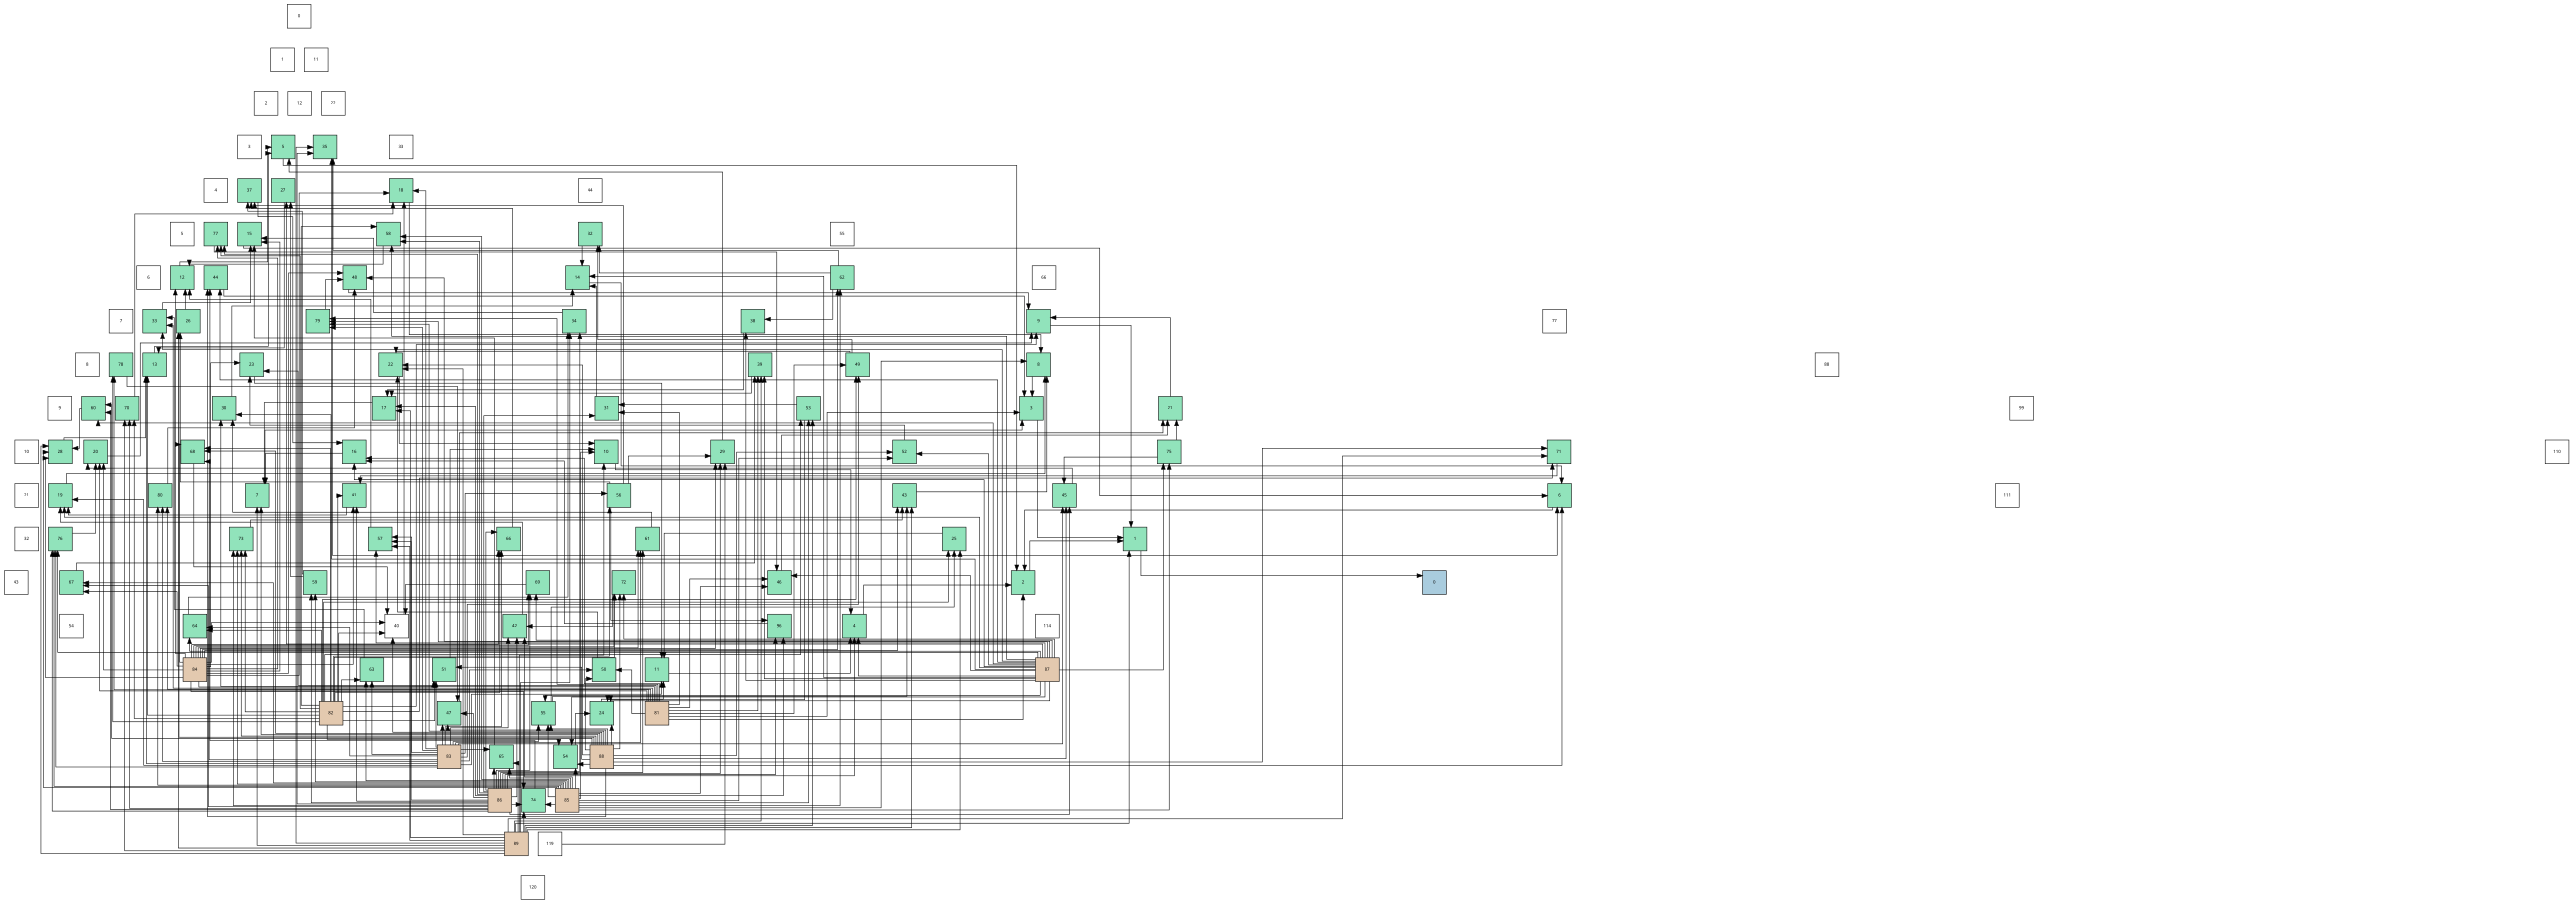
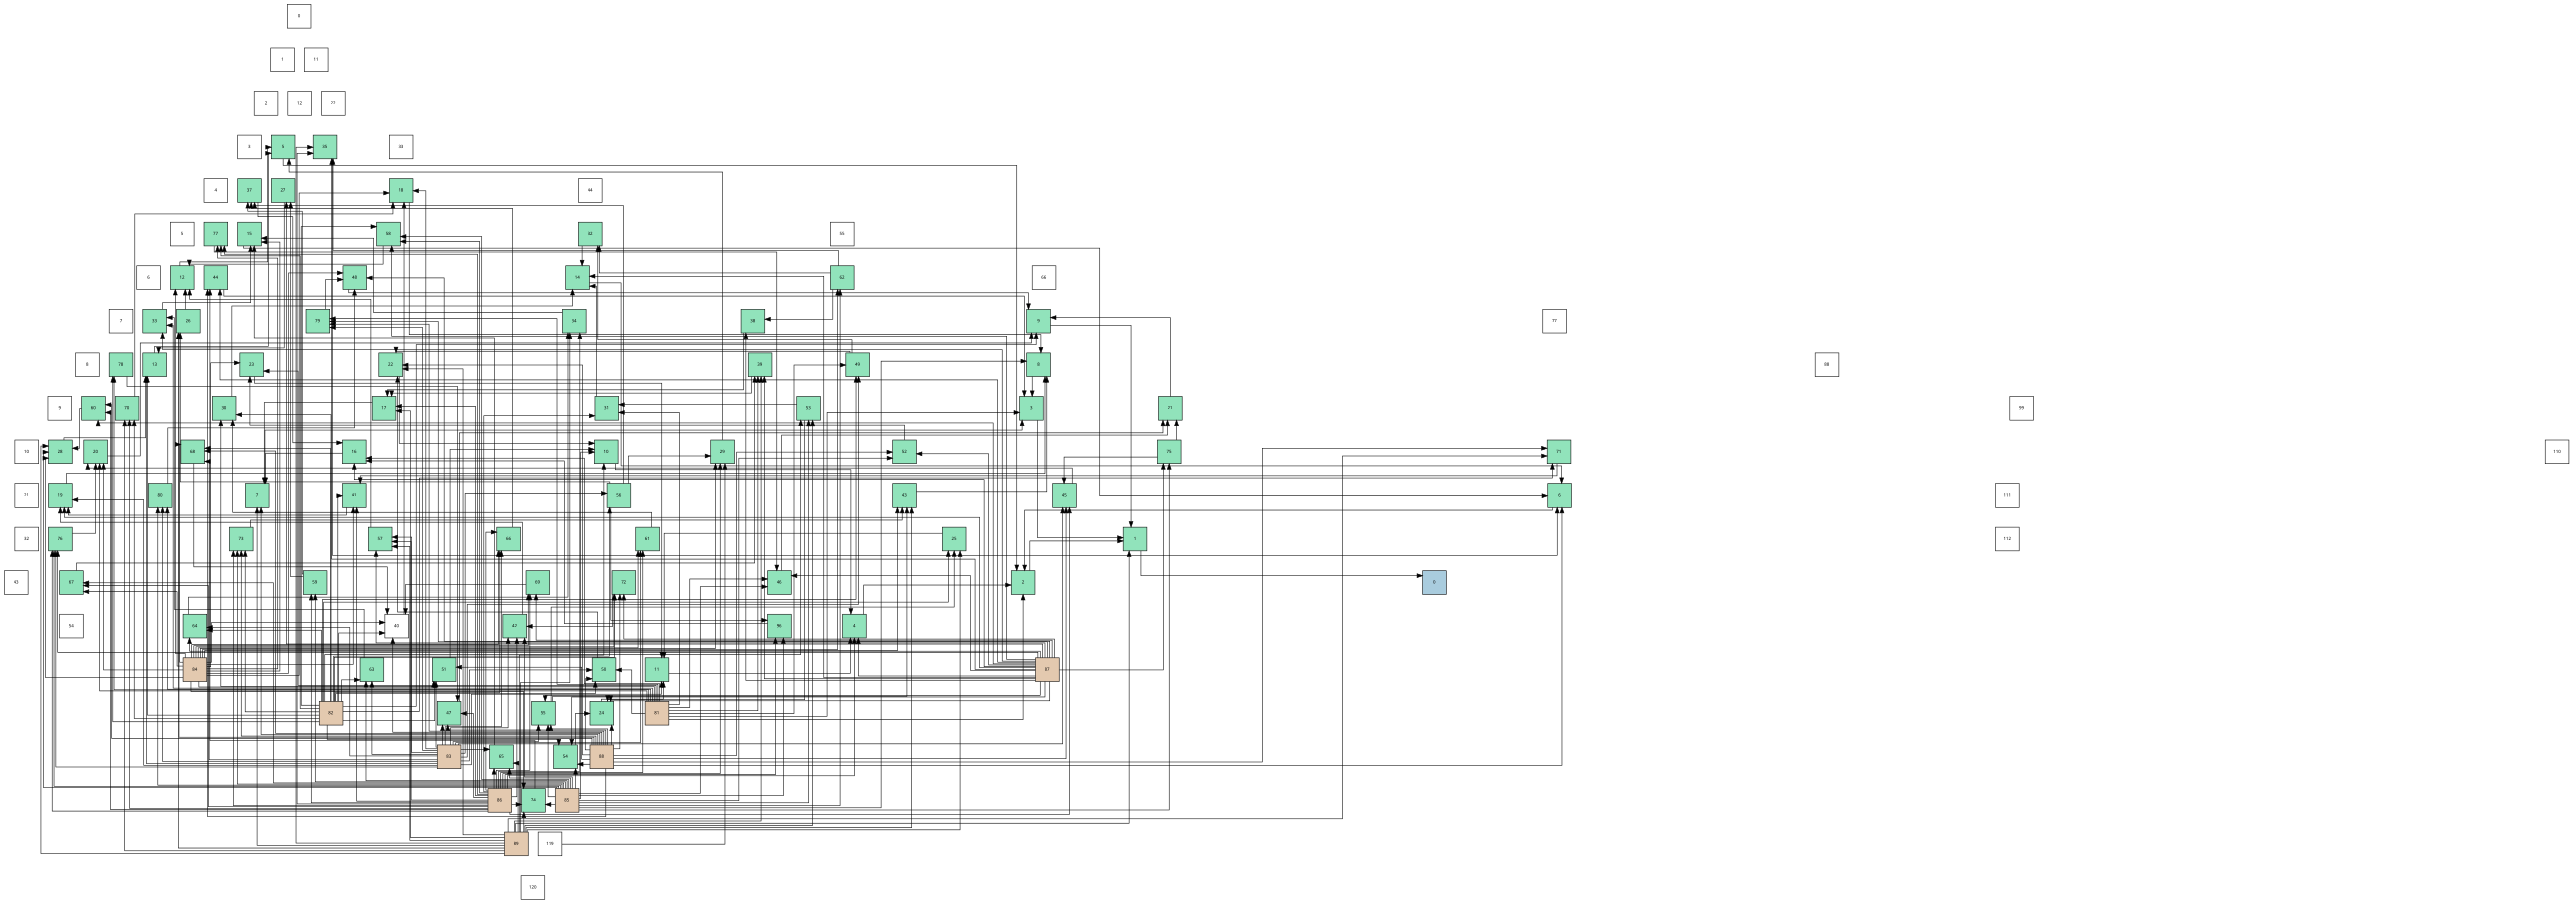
node "112": added
node "114": removed
edge "82" -> "50": added
